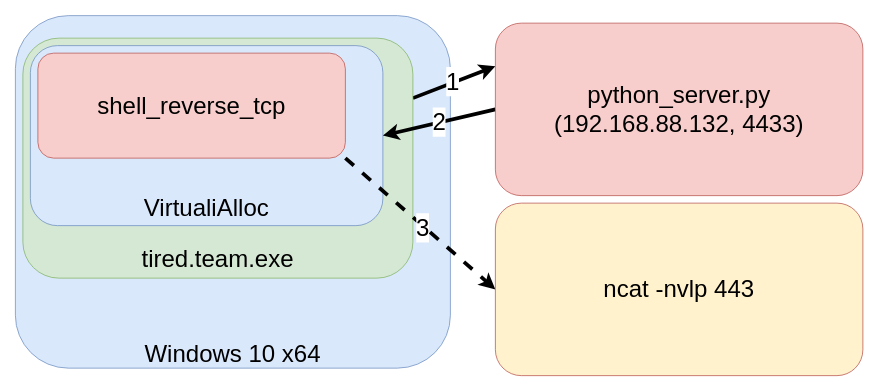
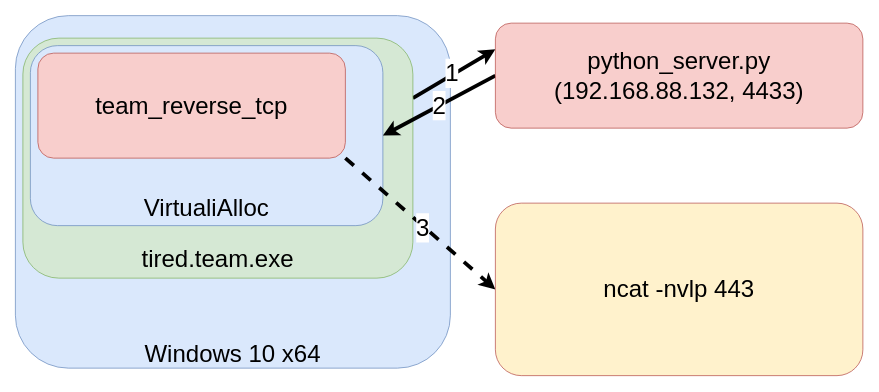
node "shell_reverse_tcp": label "shell_reverse_tcp" -> "team_reverse_tcp"
node "python_server.py (192.168.88.132, 4433)": size 368x173 -> 368x105
